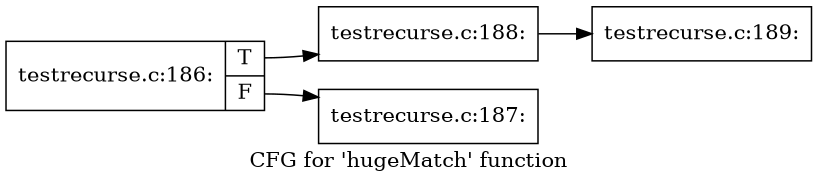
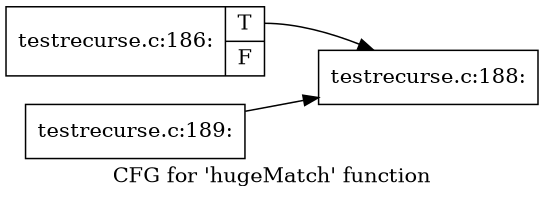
edge "testrecurse.c:188:" -> "testrecurse.c:189:": reversed
node "testrecurse.c:187:": removed
